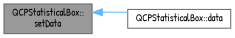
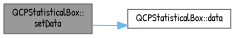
edge "QCPStatisticalBox::data" -> "QCPStatisticalBox:: setData": reversed
